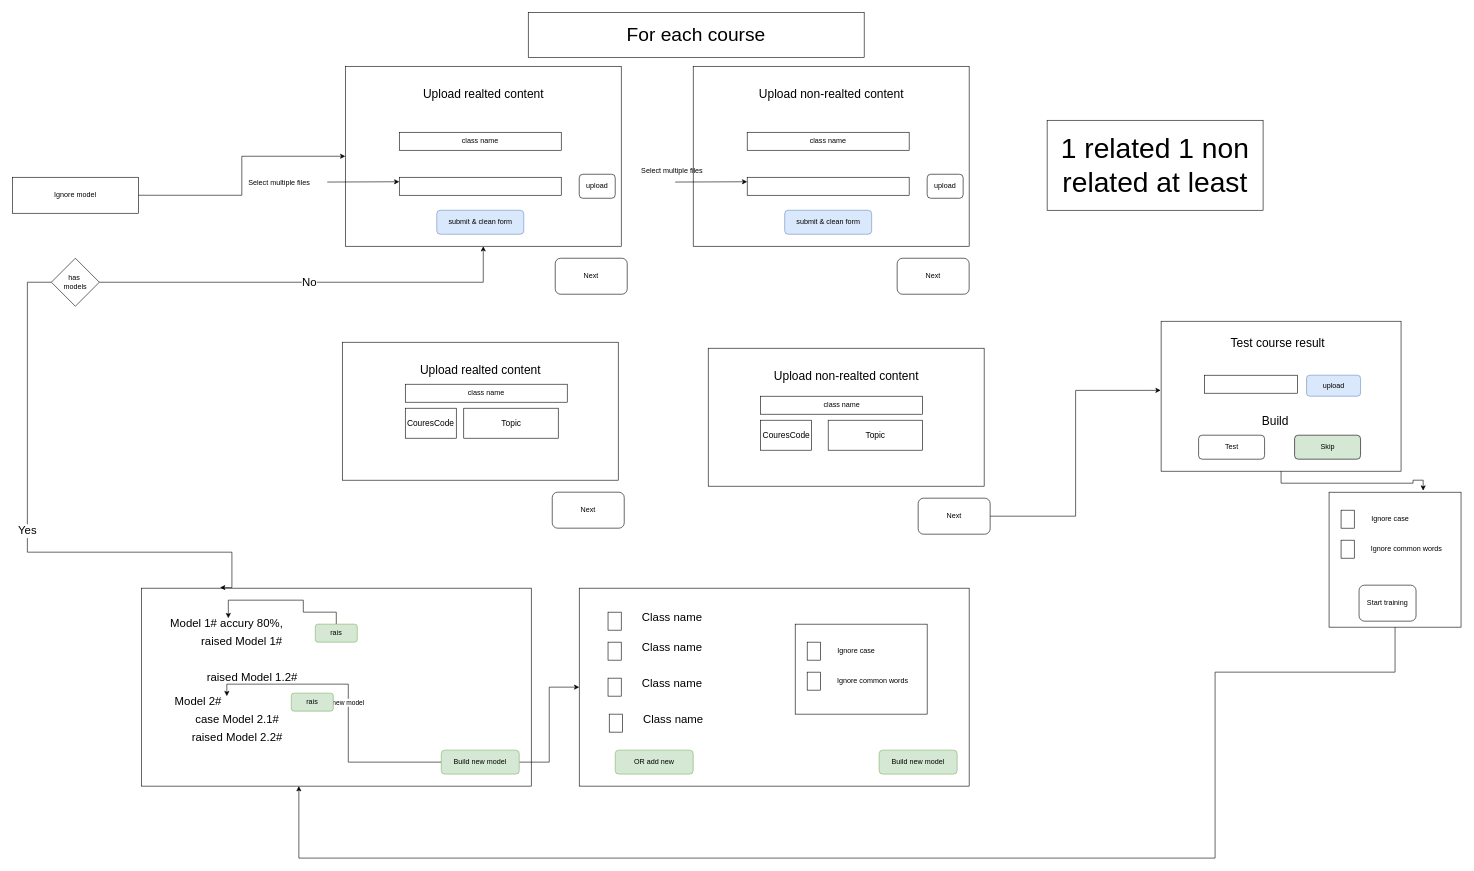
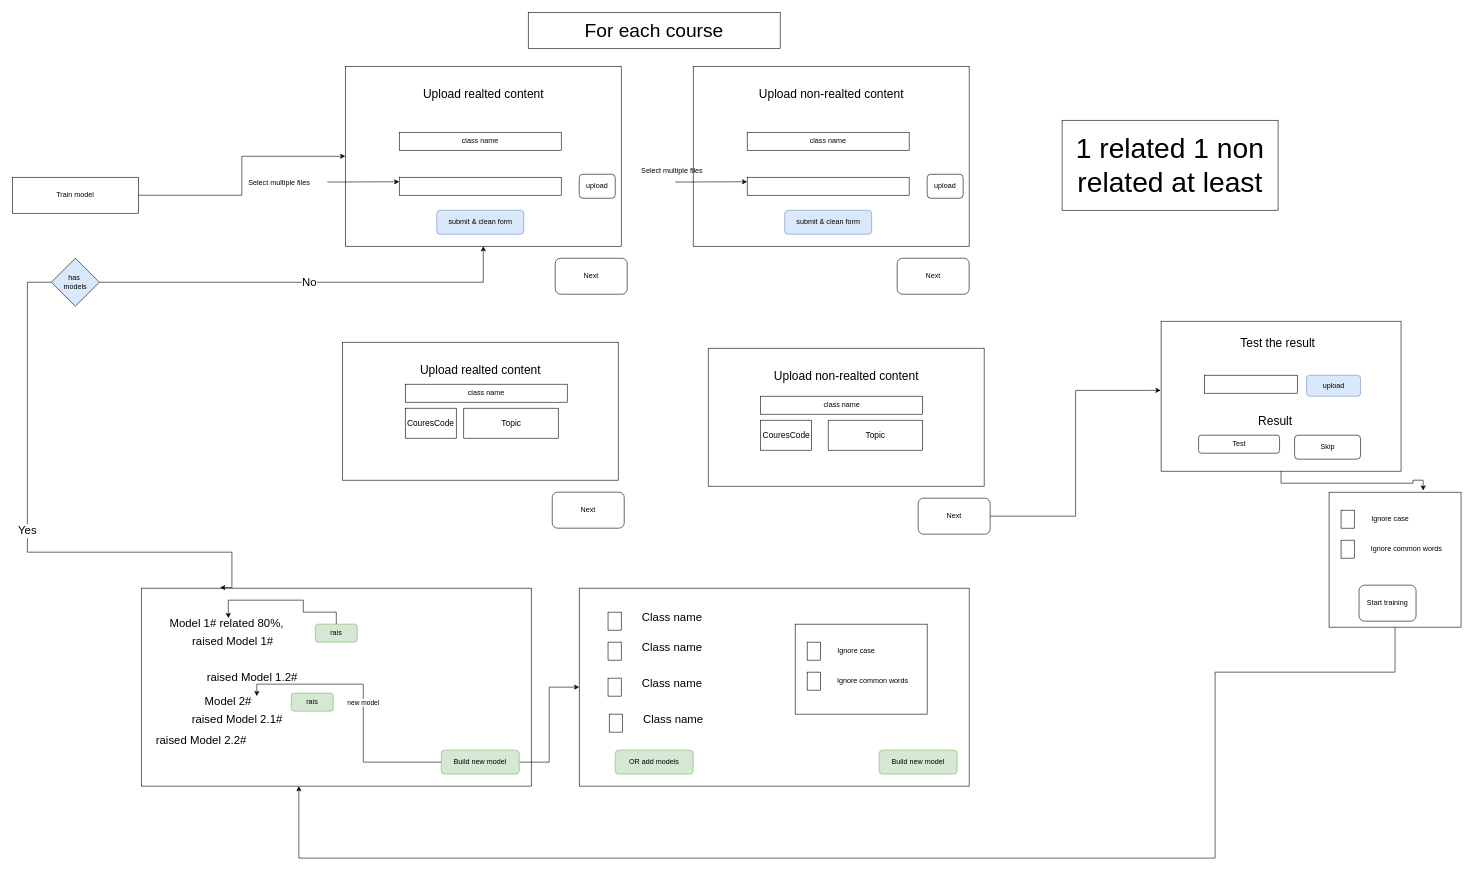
node "For each course": size 336x45 -> 252x36
node "1 related 1 non related at least": moved (1155, 165) -> (1170, 165)
node "Ignore model": label "Ignore model" -> "Train model"
node "has models": fillcolor #ffffff -> #dae8fc
node "Test course result": label "Test course result" -> "Test the result"
node "Build": label "Build" -> "Result"
node "Test": size 66x24 -> 81x18
node "Skip": fillcolor #d5e8d4 -> #ffffff
node "Model 1# accury 80%,": label "Model 1# accury 80%," -> "Model 1# related 80%,"
node "raised Model 1#": moved (240, 642) -> (231, 642)
node "Model 2#": moved (198, 702) -> (228, 702)
node "case Model 2.1#": label "case Model 2.1#" -> "raised Model 2.1#"
node "raised Model 2.2#": moved (237, 738) -> (201, 741)
node "OR add new": label "OR add new" -> "OR add models"
